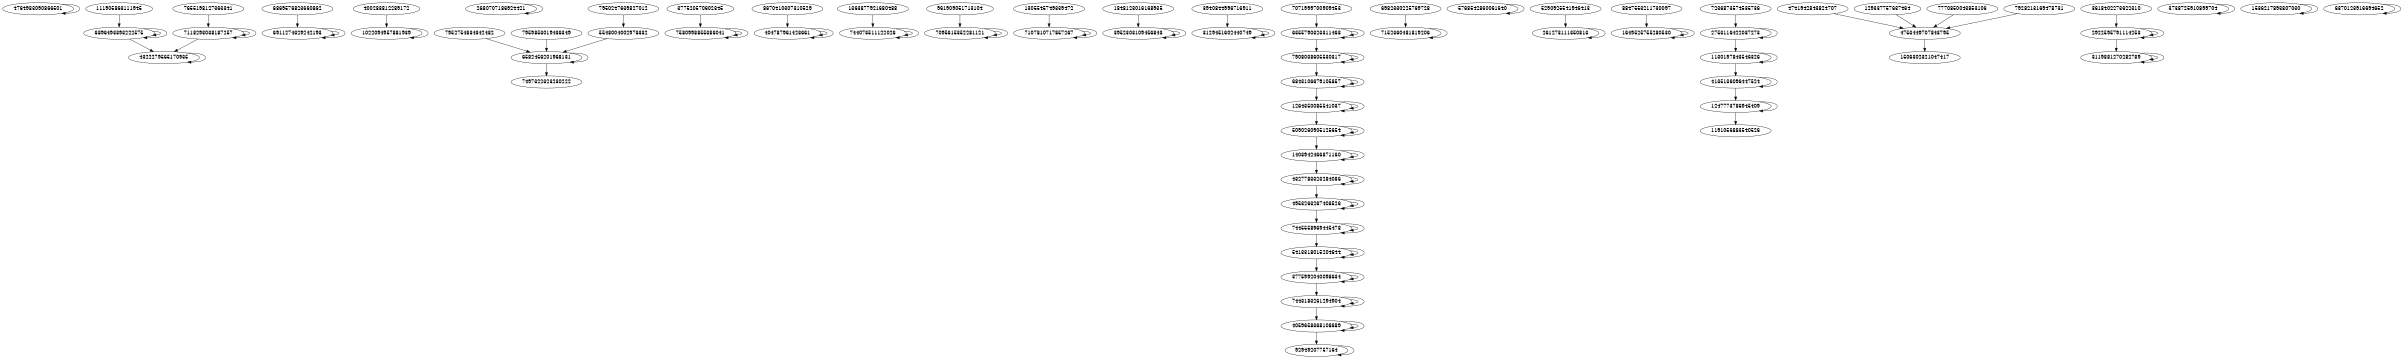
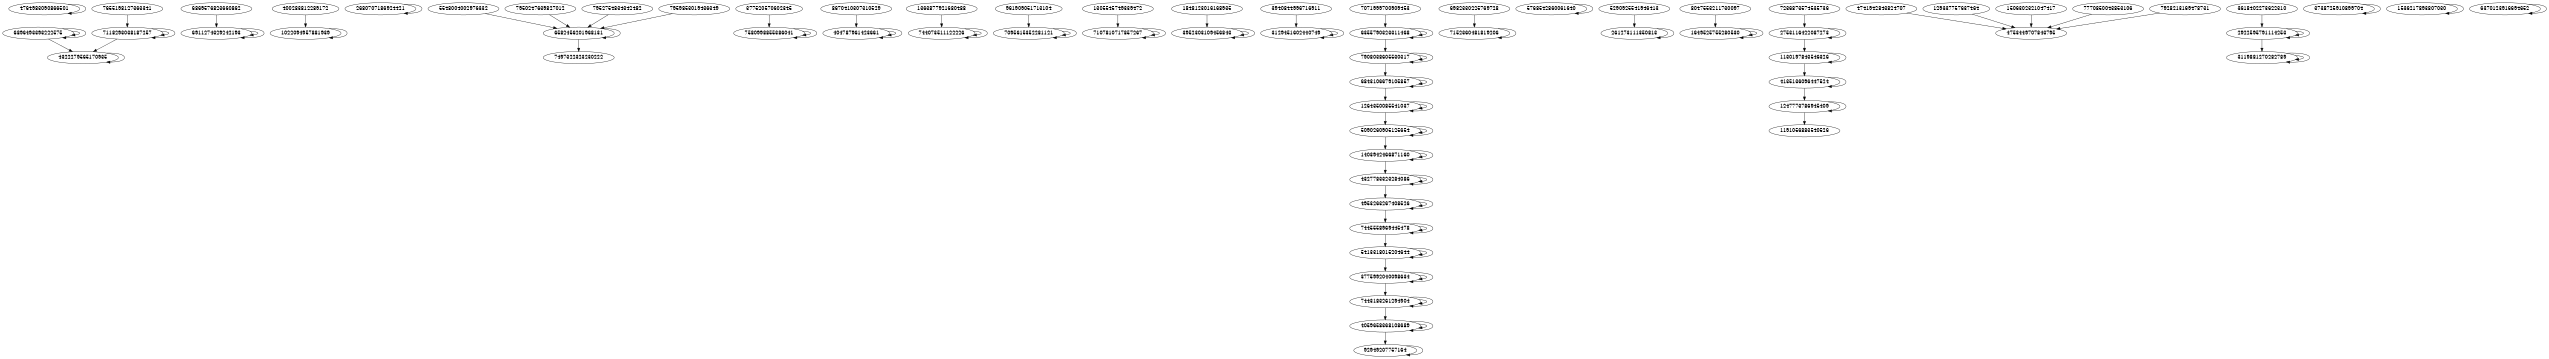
node "111905863111945": removed
node "8847553211730097": label "8847553211730097" -> "8047553211730097"
edge "7950247639827012" -> "5548004002976332": now "7950247639827012" -> "6582456201968131"
node "744073511122026": label "744073511122026" -> "744073511122226"
edge "4753449707843795" -> "1506302321047417": reversed
